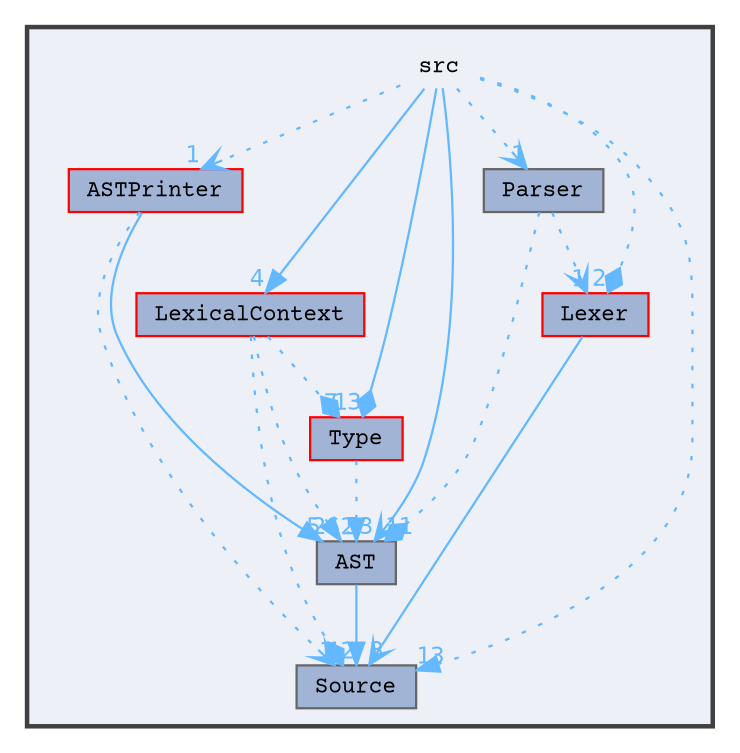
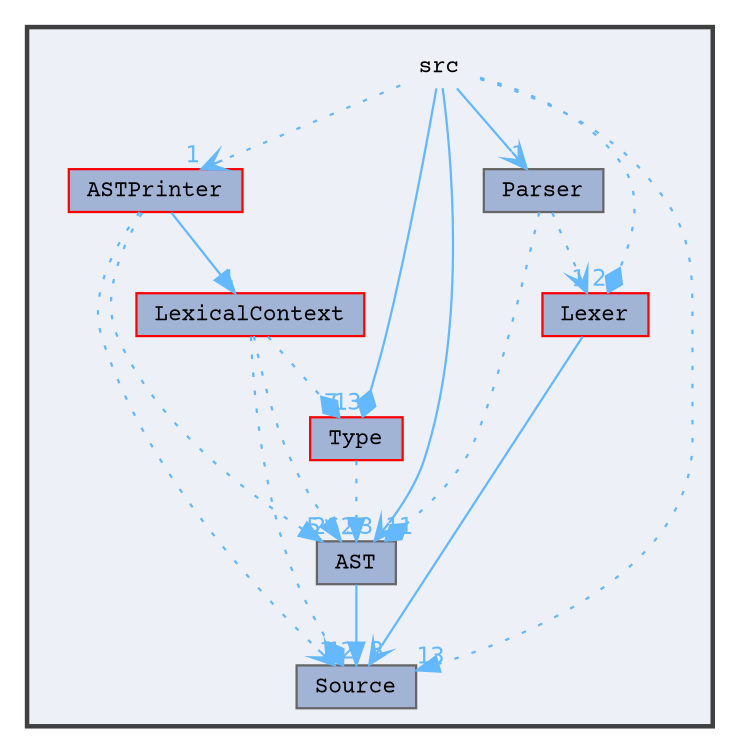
edge "src" -> "Parser": style dotted -> solid
edge "src" -> "LexicalContext": now "ASTPrinter" -> "LexicalContext"
edge "ASTPrinter" -> "AST": style solid -> dotted
